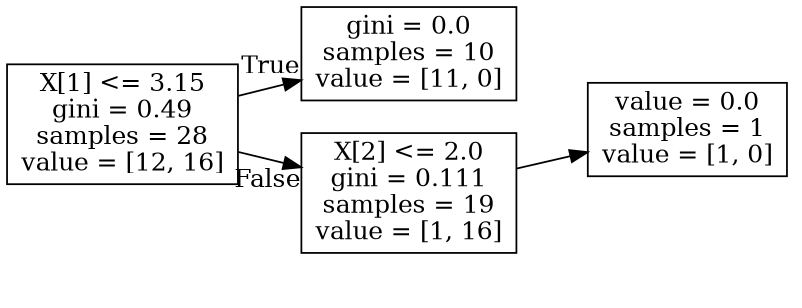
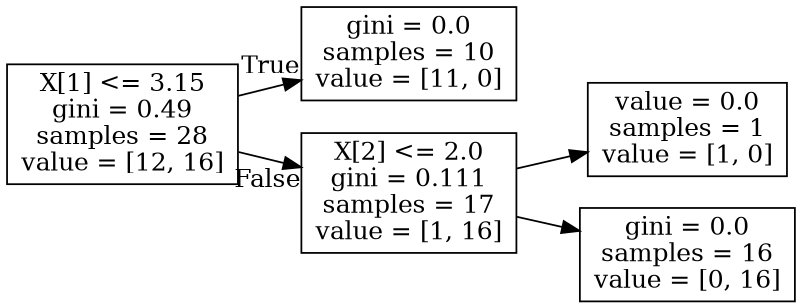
node "X[2] <= 2.0 gini = 0.111 samples = 19 value = [1, 16]": label "X[2] <= 2.0 gini = 0.111 samples = 19 value = [1, 16]" -> "X[2] <= 2.0 gini = 0.111 samples = 17 value = [1, 16]"
node "gini = 0.0 samples = 16 value = [0, 16]": added
